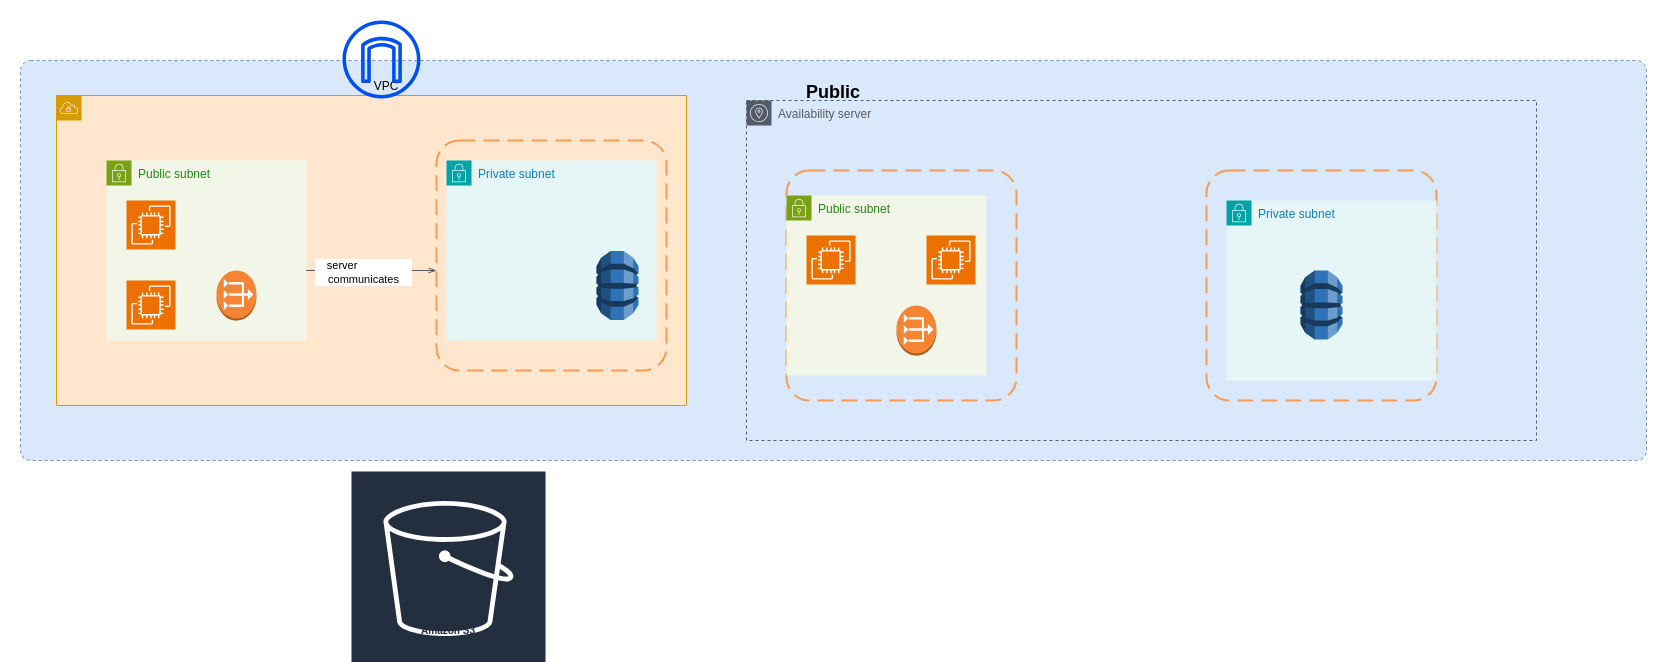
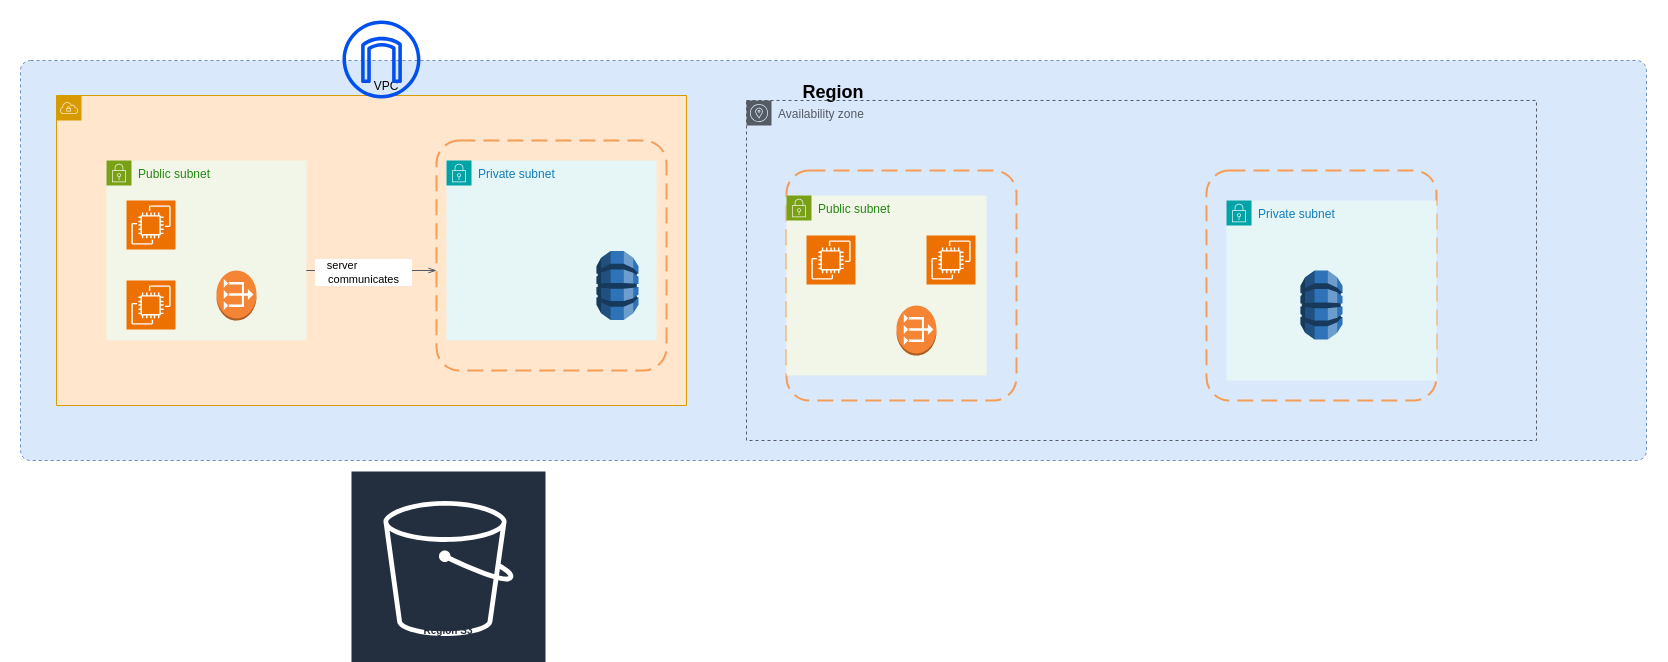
node "Public": label "Public" -> "Region"
node "Availability server": label "Availability server" -> "Availability zone"
node "Amazon S3": label "Amazon S3" -> "Region S3"
